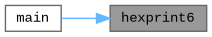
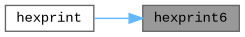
node "main": label "main" -> "hexprint"
